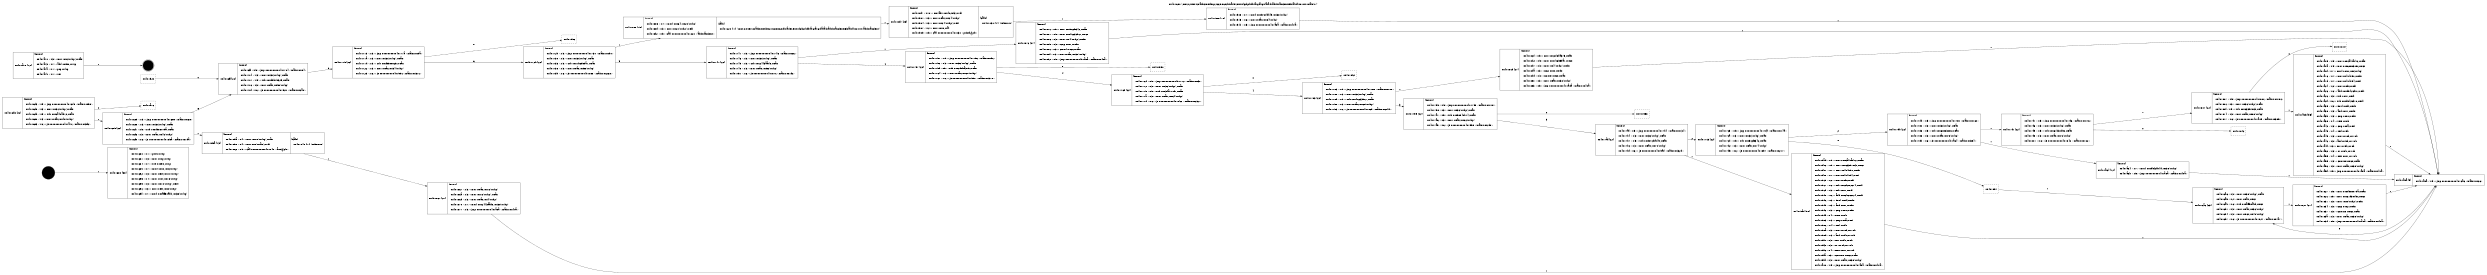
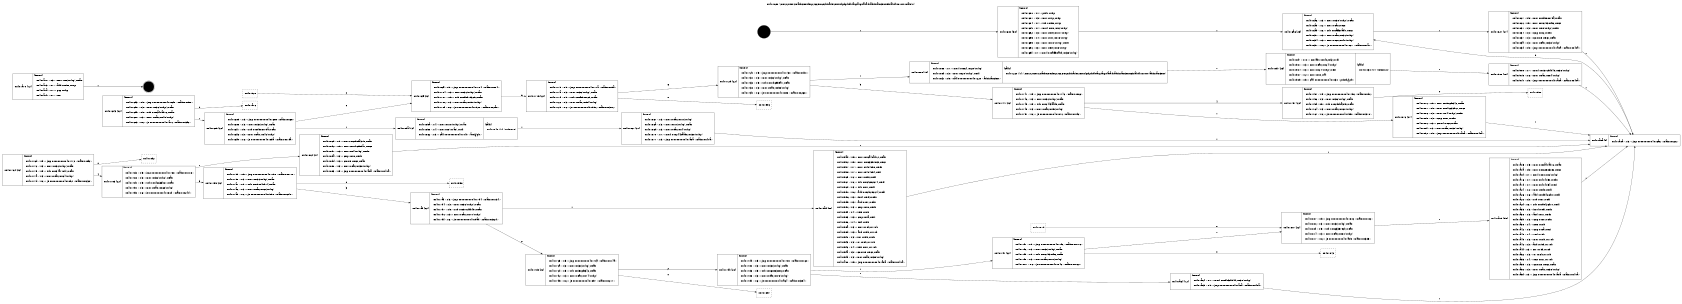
edge "0x401807 [22]" -> "0x40181d": reversed
edge "0x401757 [22]" -> "0x40176d [22]": removed, label "4"
edge "0x401897" -> "0x4016a6 [23]": now "0x401680 [38]" -> "0x4016a6 [23]"
